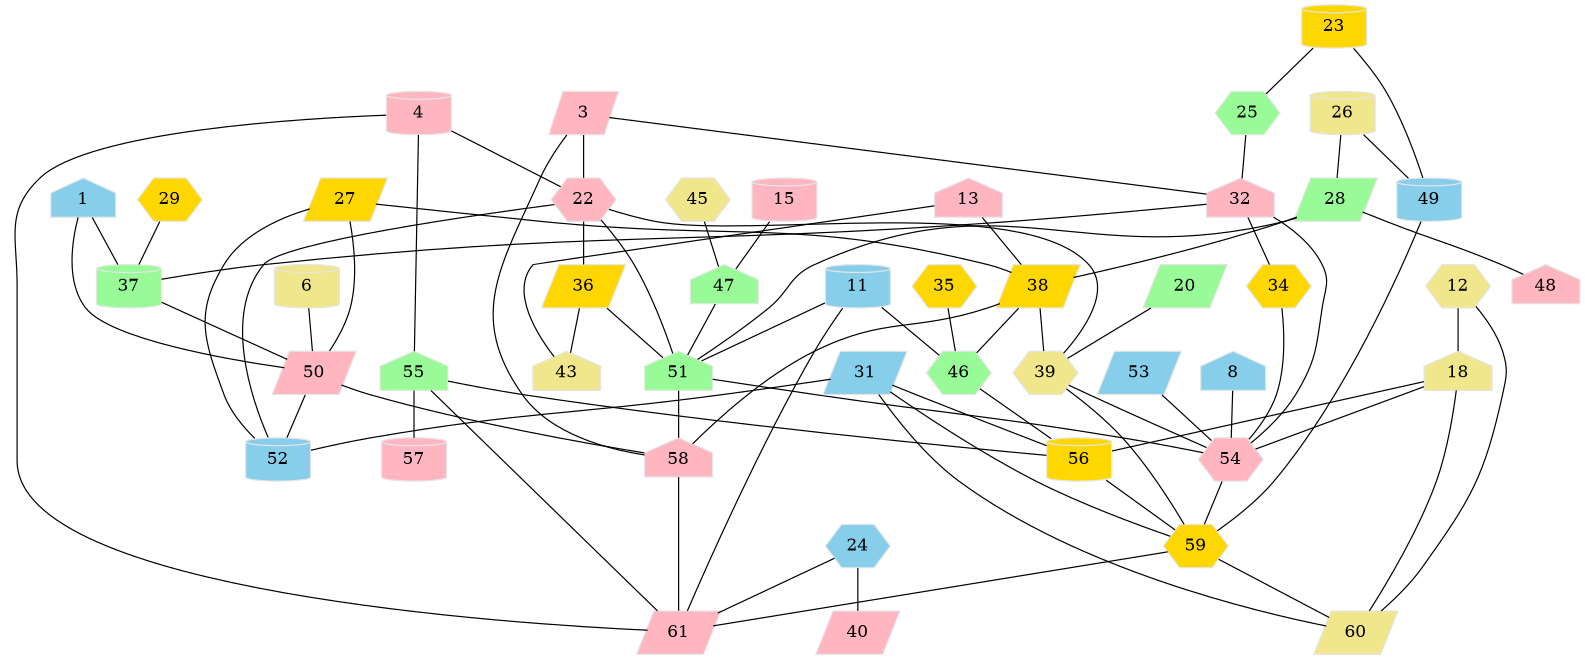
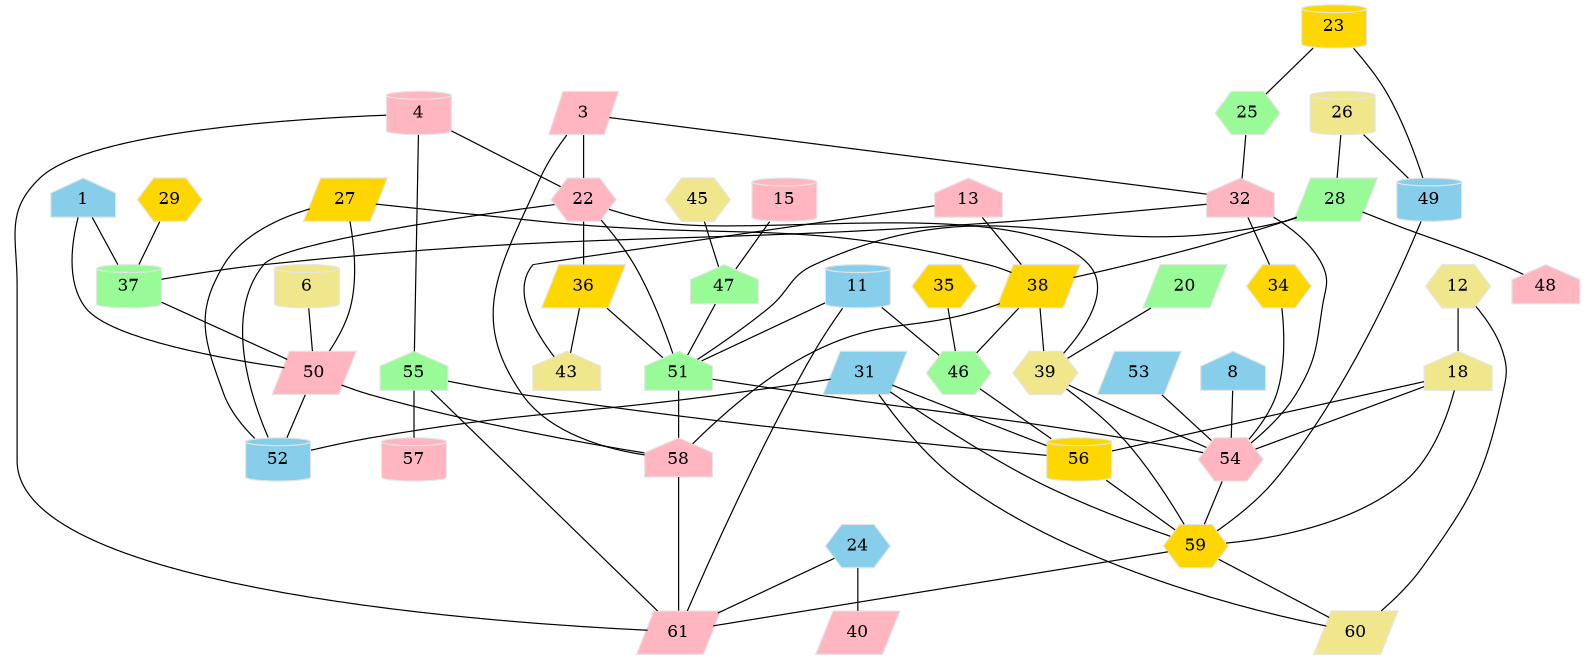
edge "18" -- "60": now "18" -- "59"
